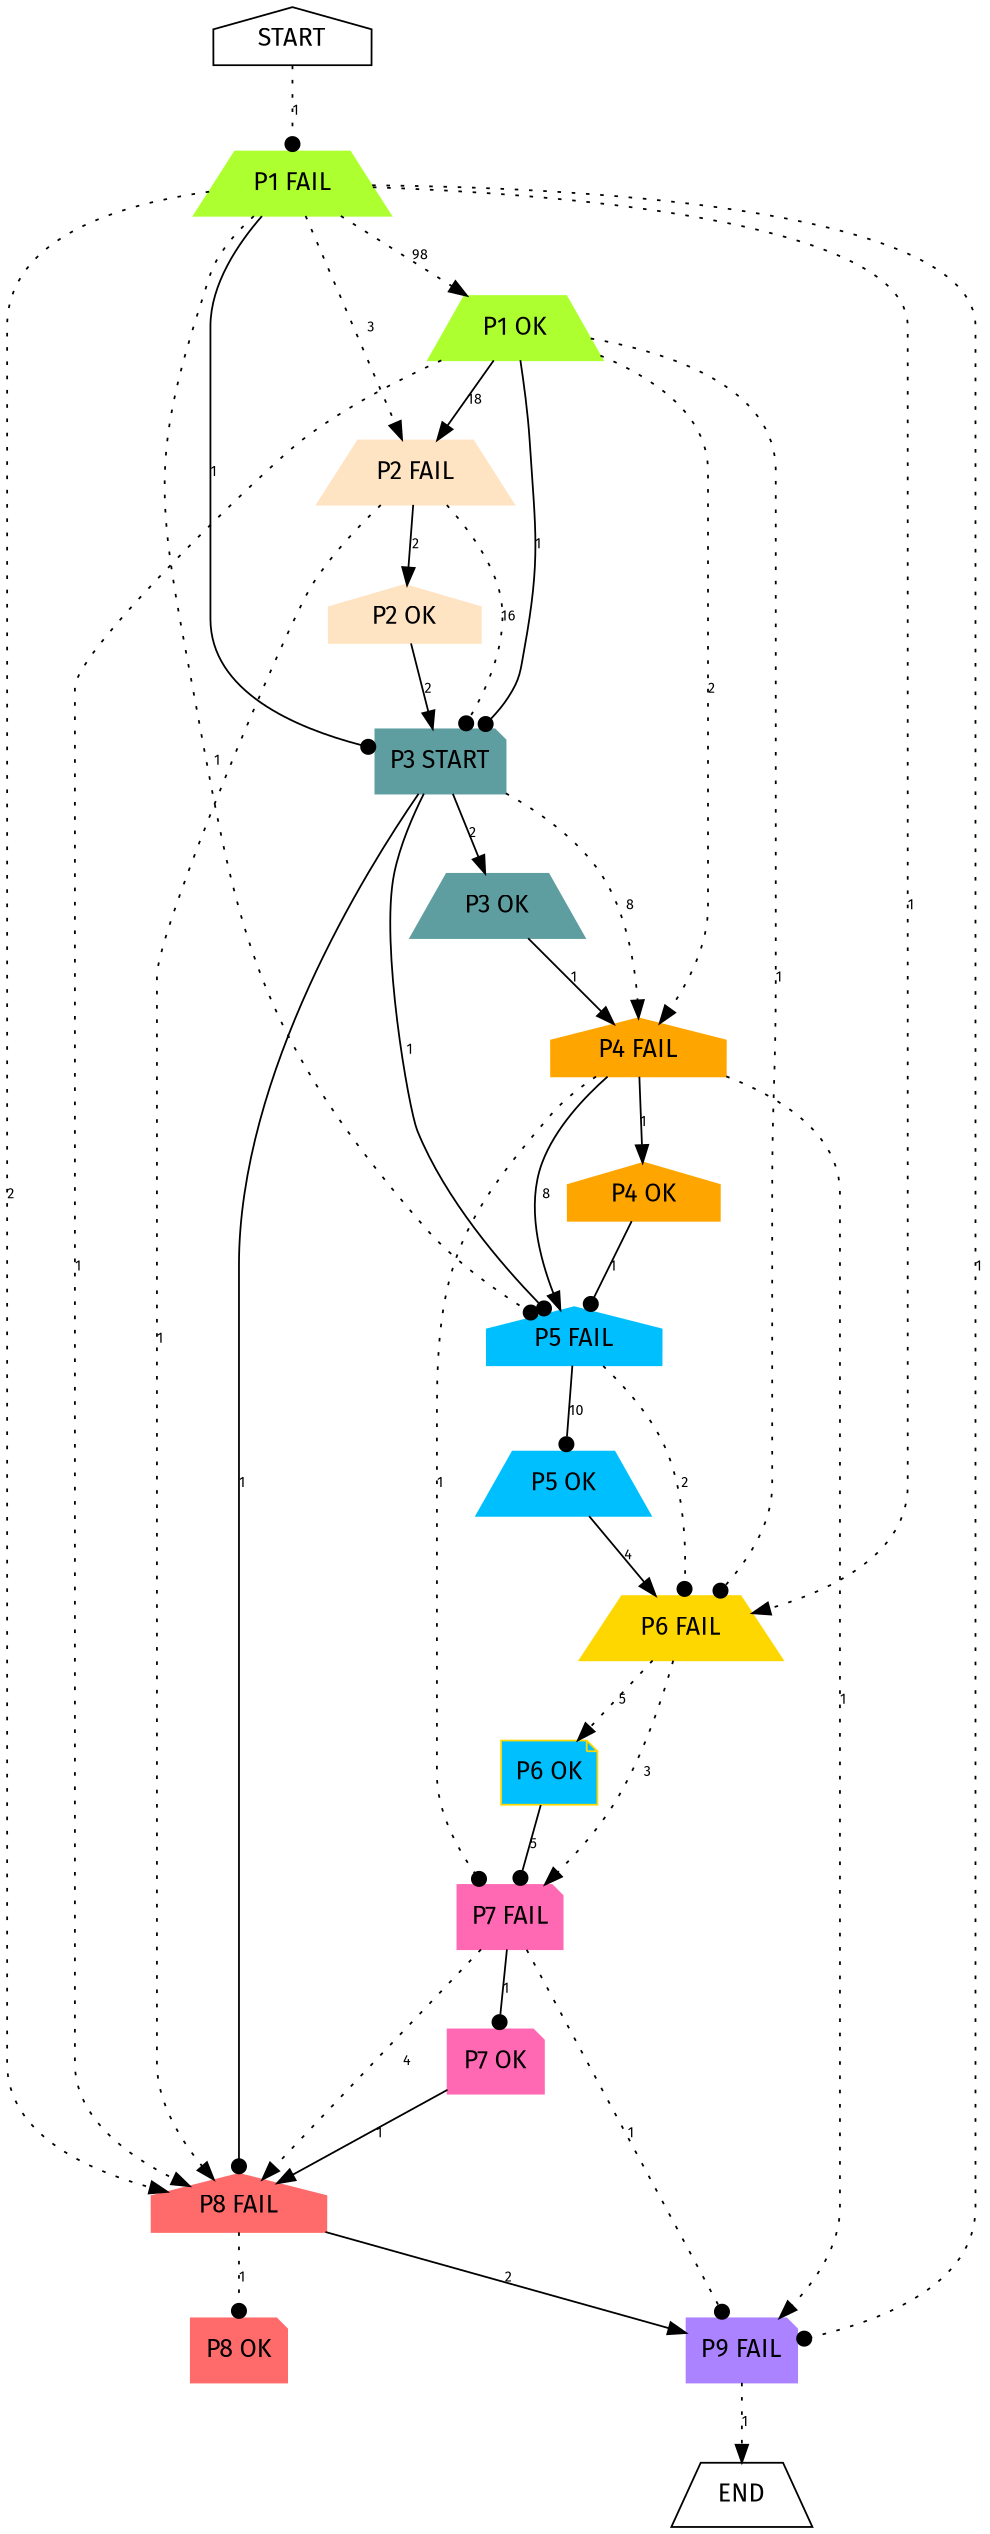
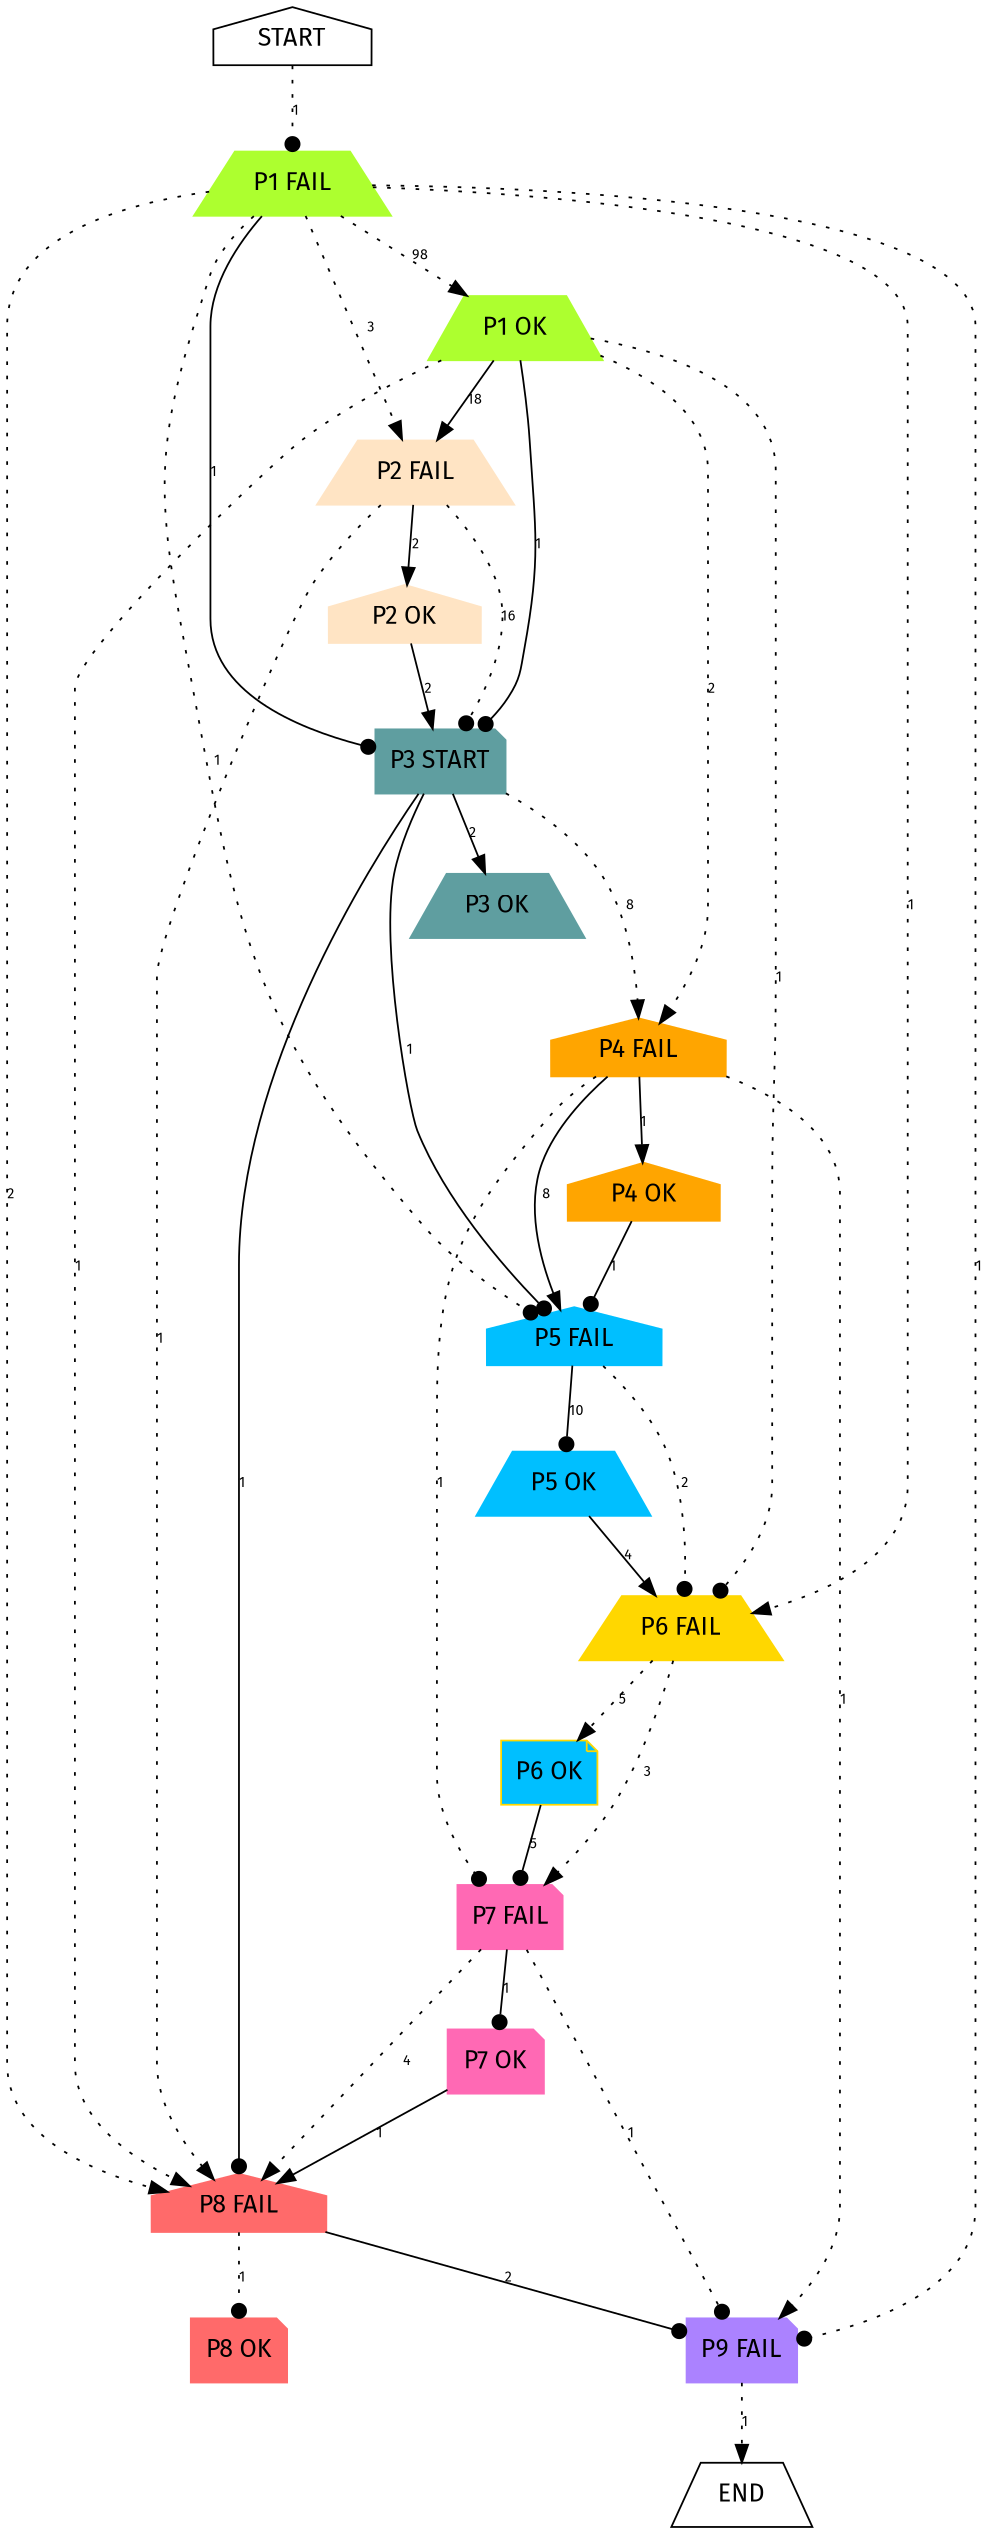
edge "P3 OK" -> "P4 FAIL": removed, label "1"
edge "P8 FAIL" -> "P9 FAIL": arrowhead normal -> dot
